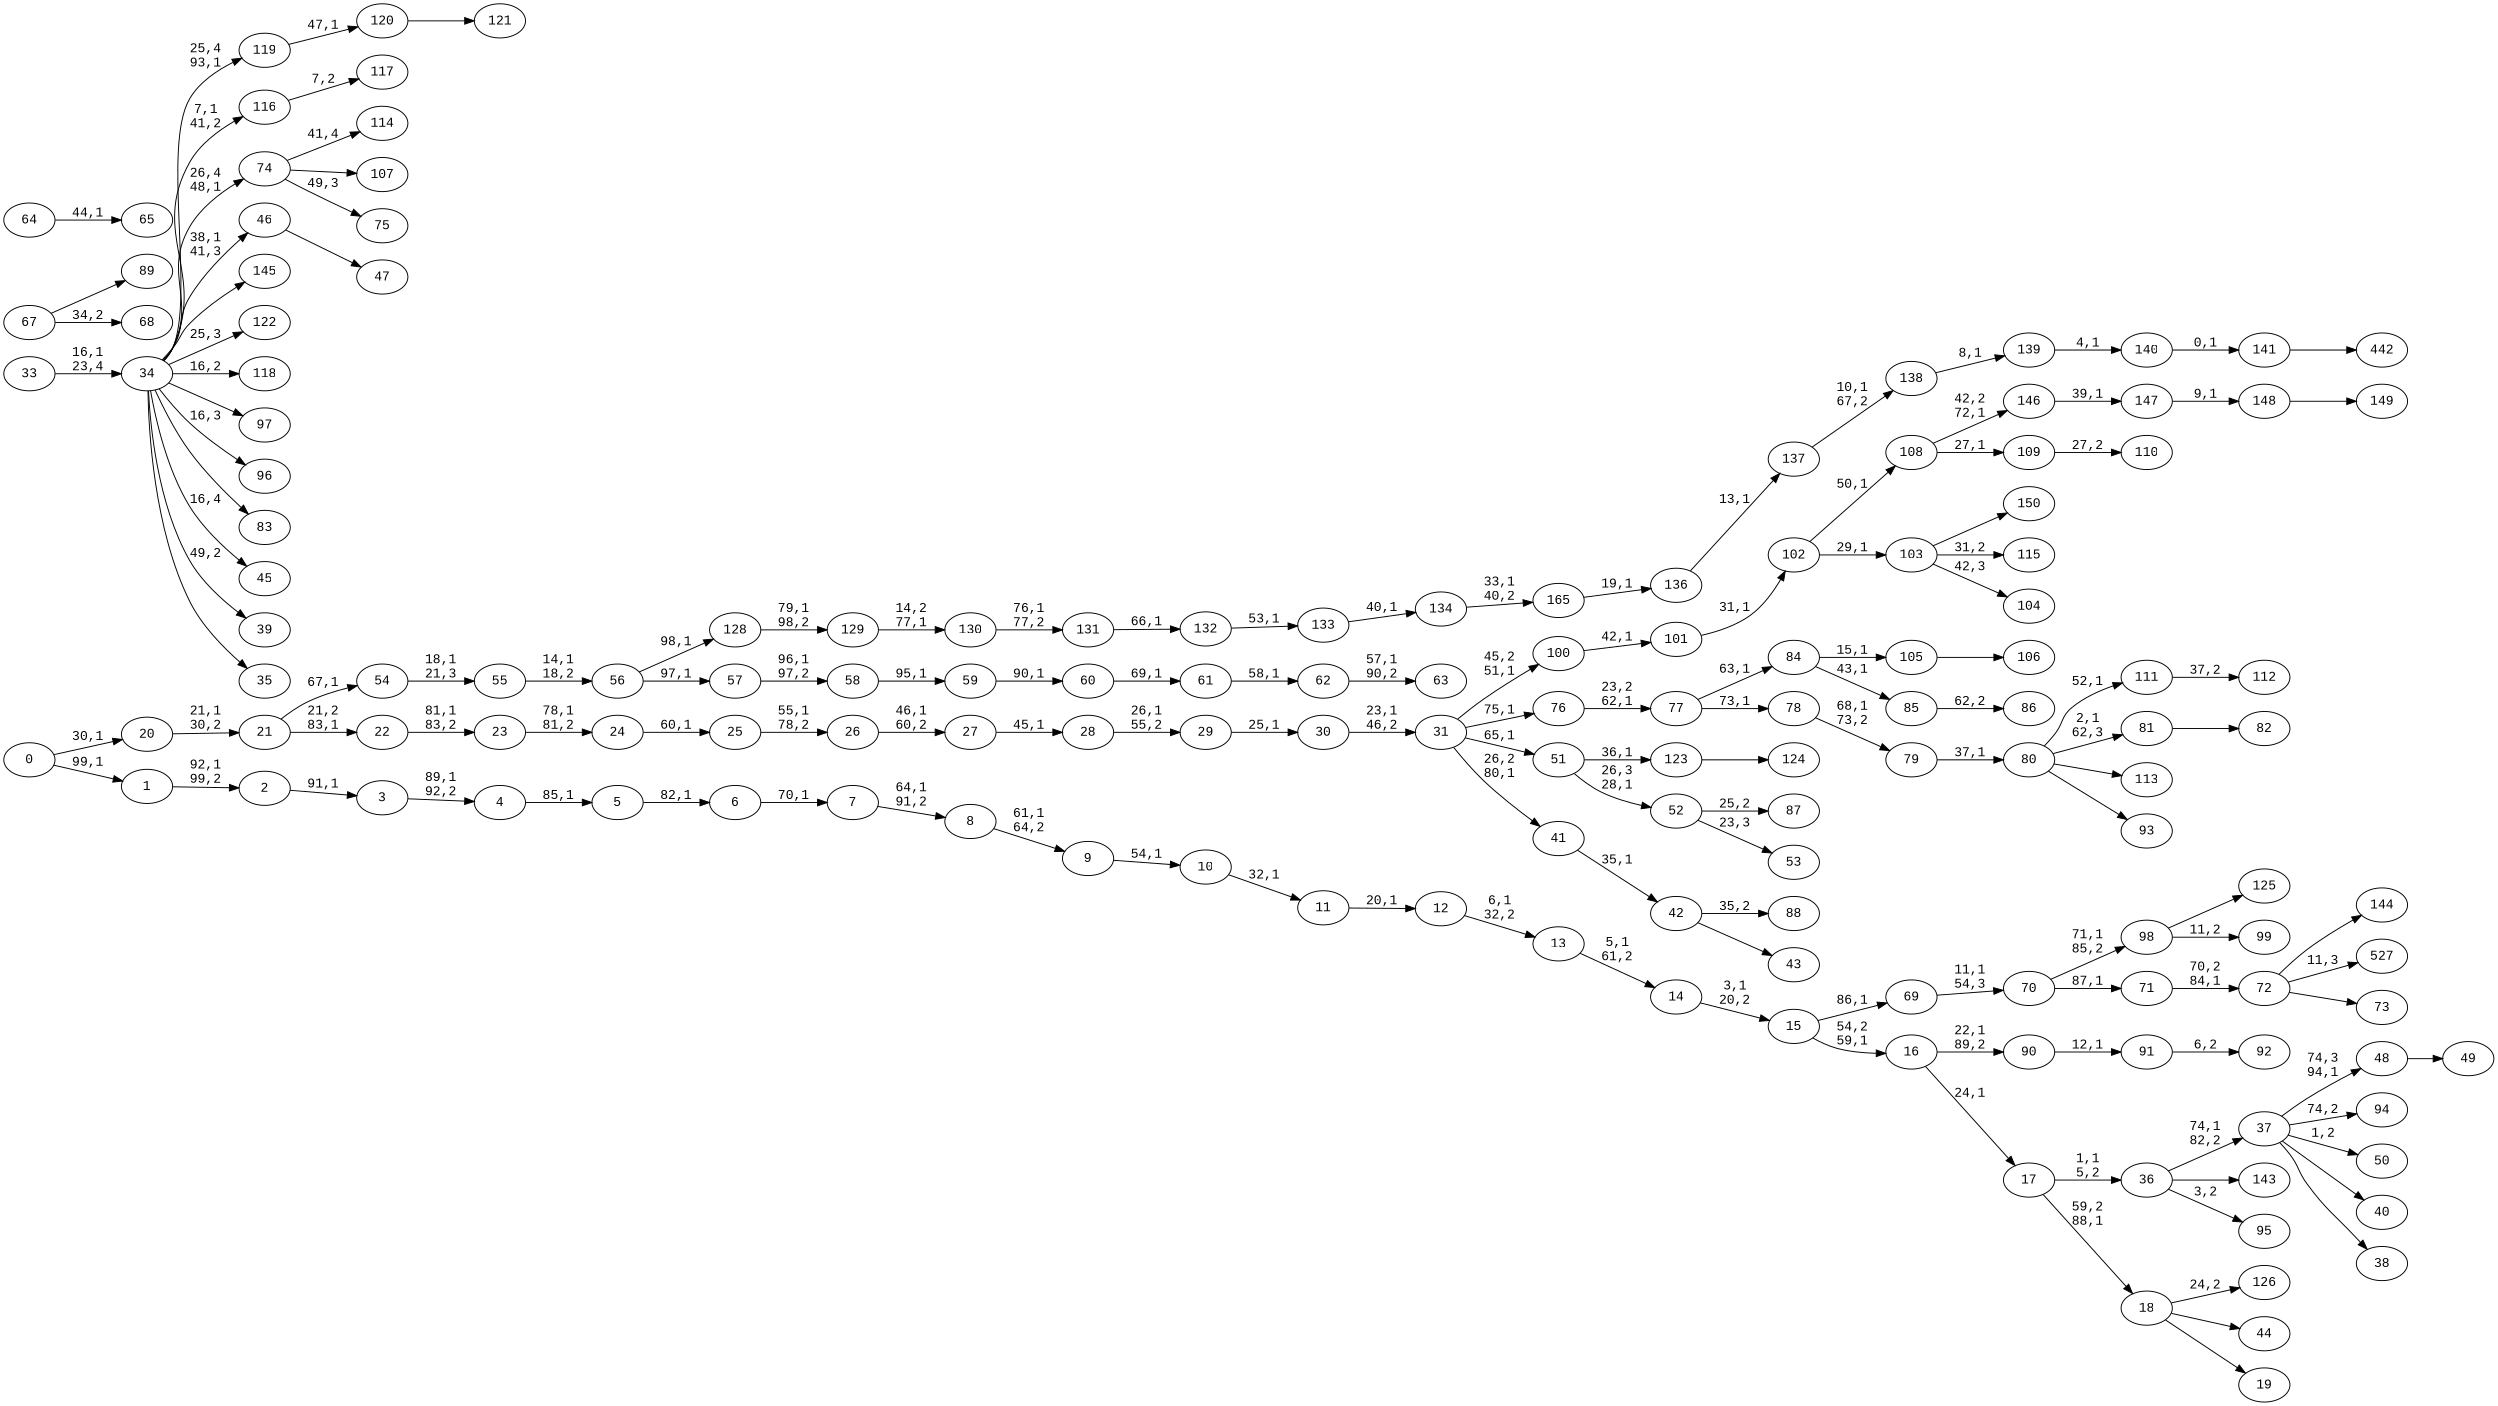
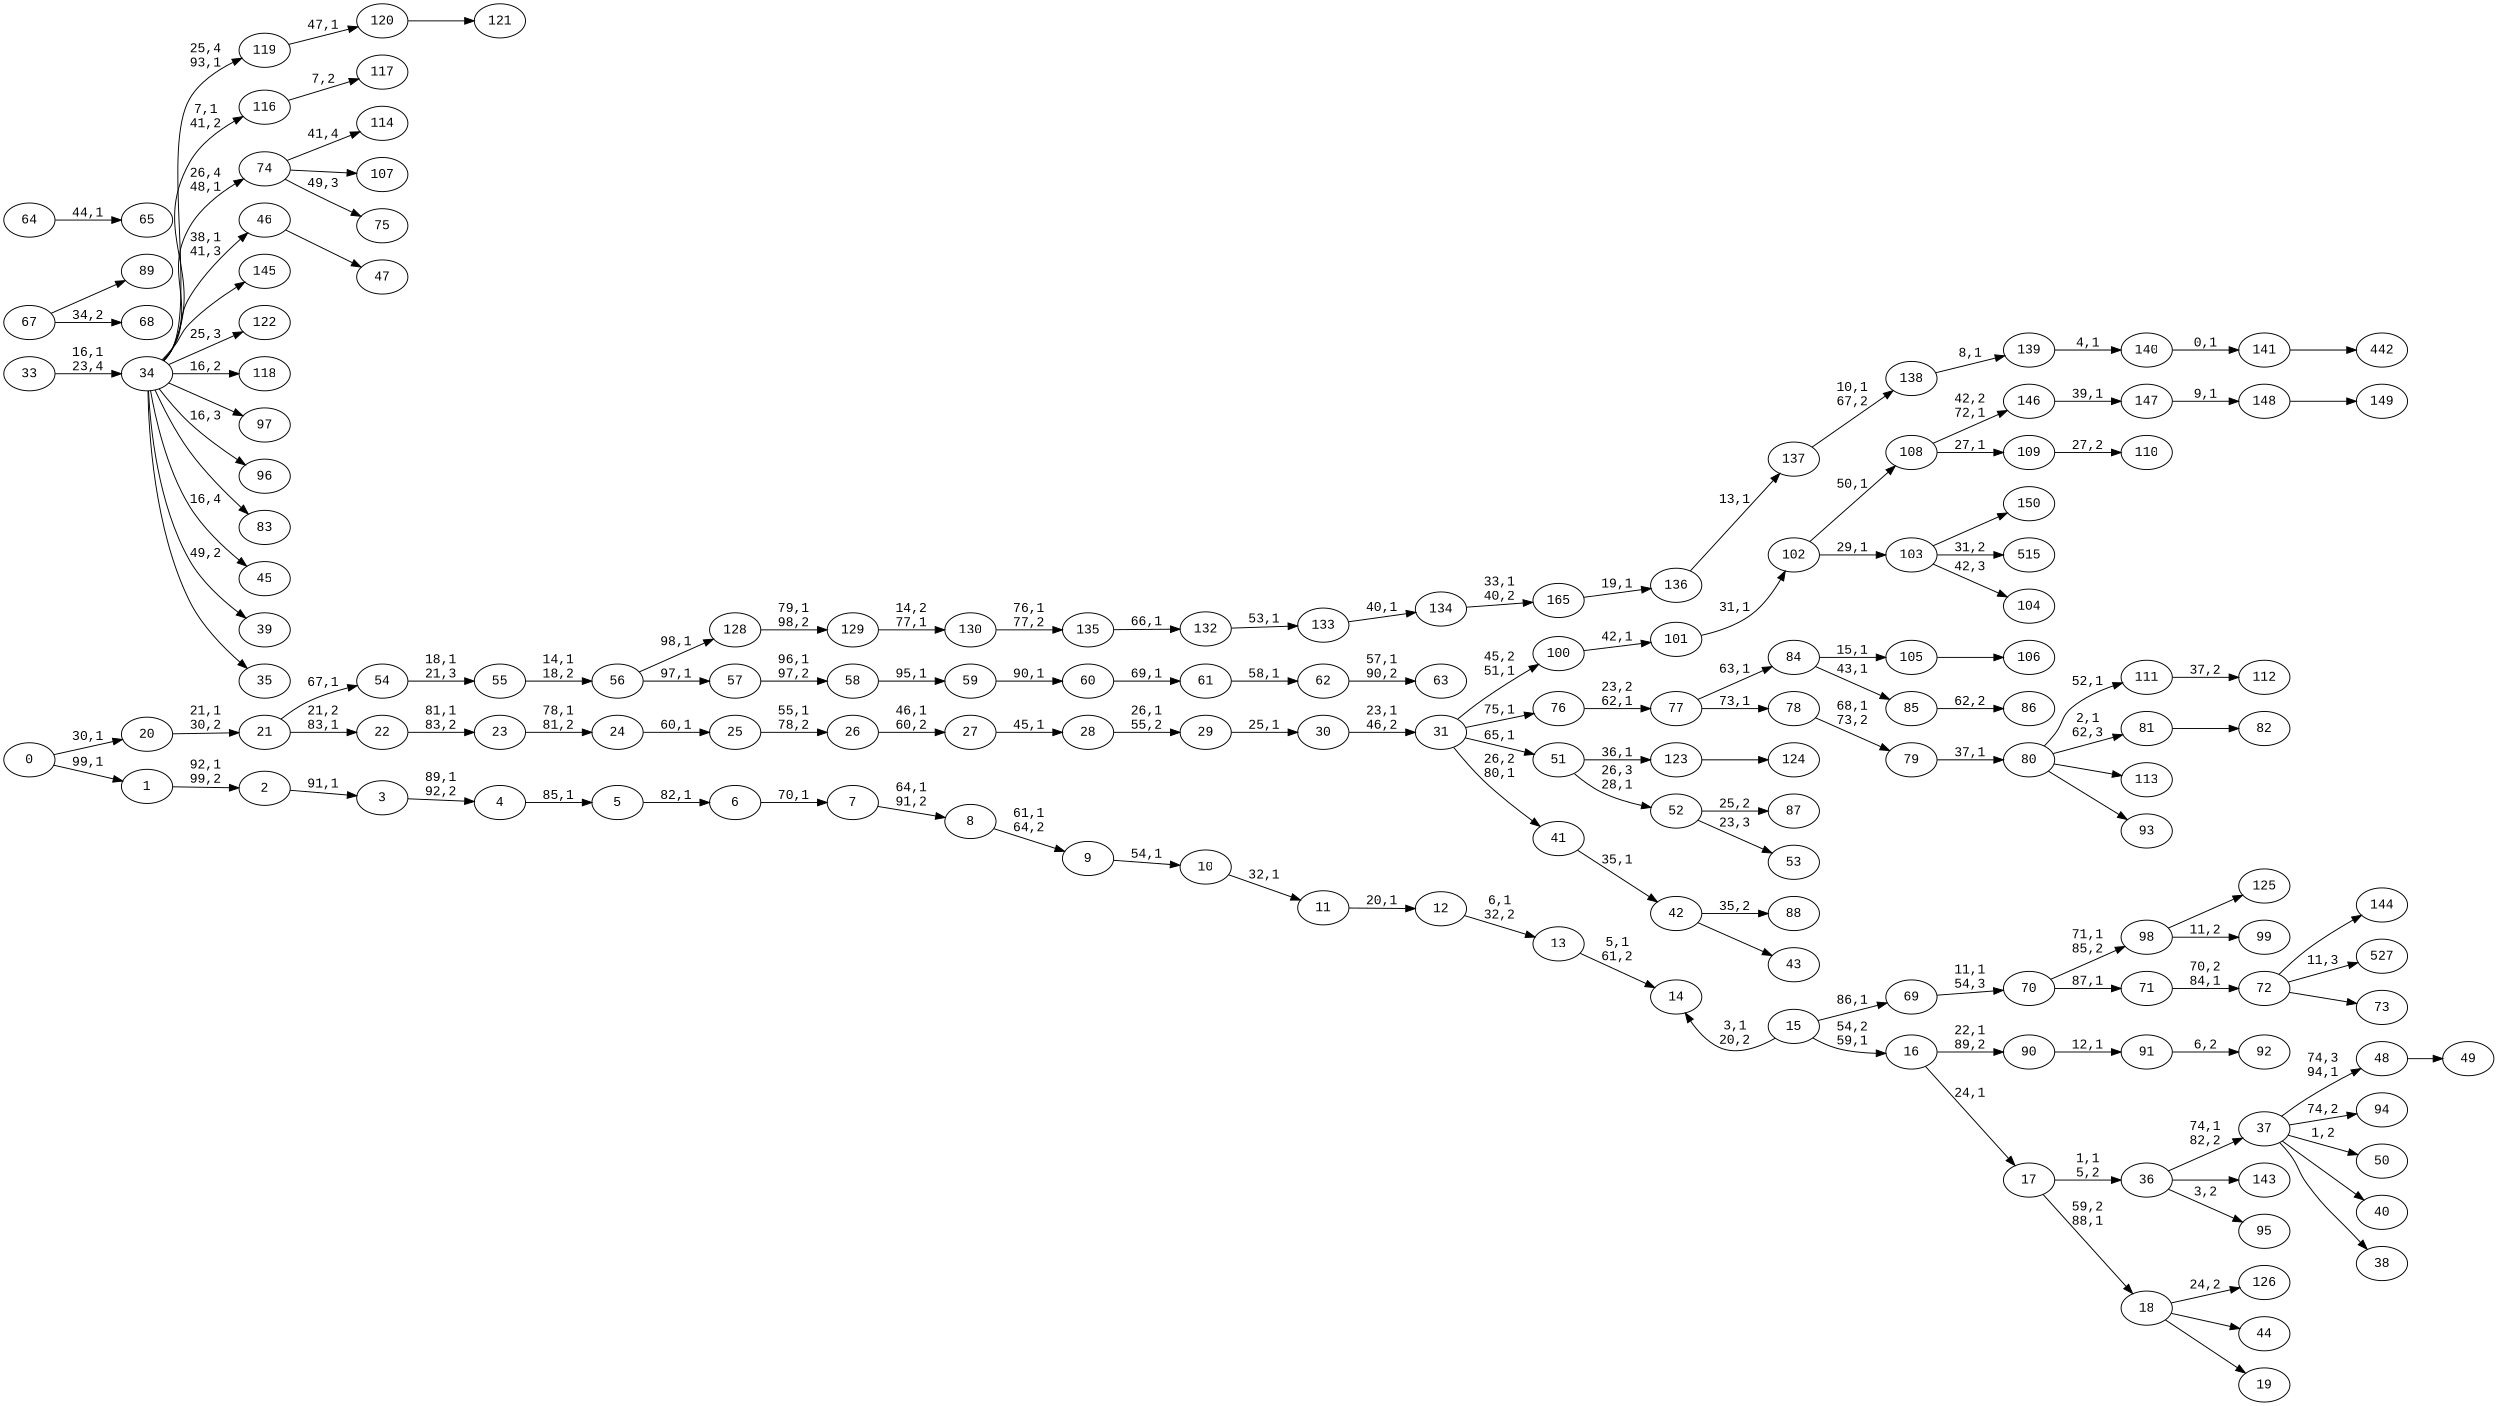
node "115": label "115" -> "515"
node "131": label "131" -> "135"
edge "14" -> "15": reversed
